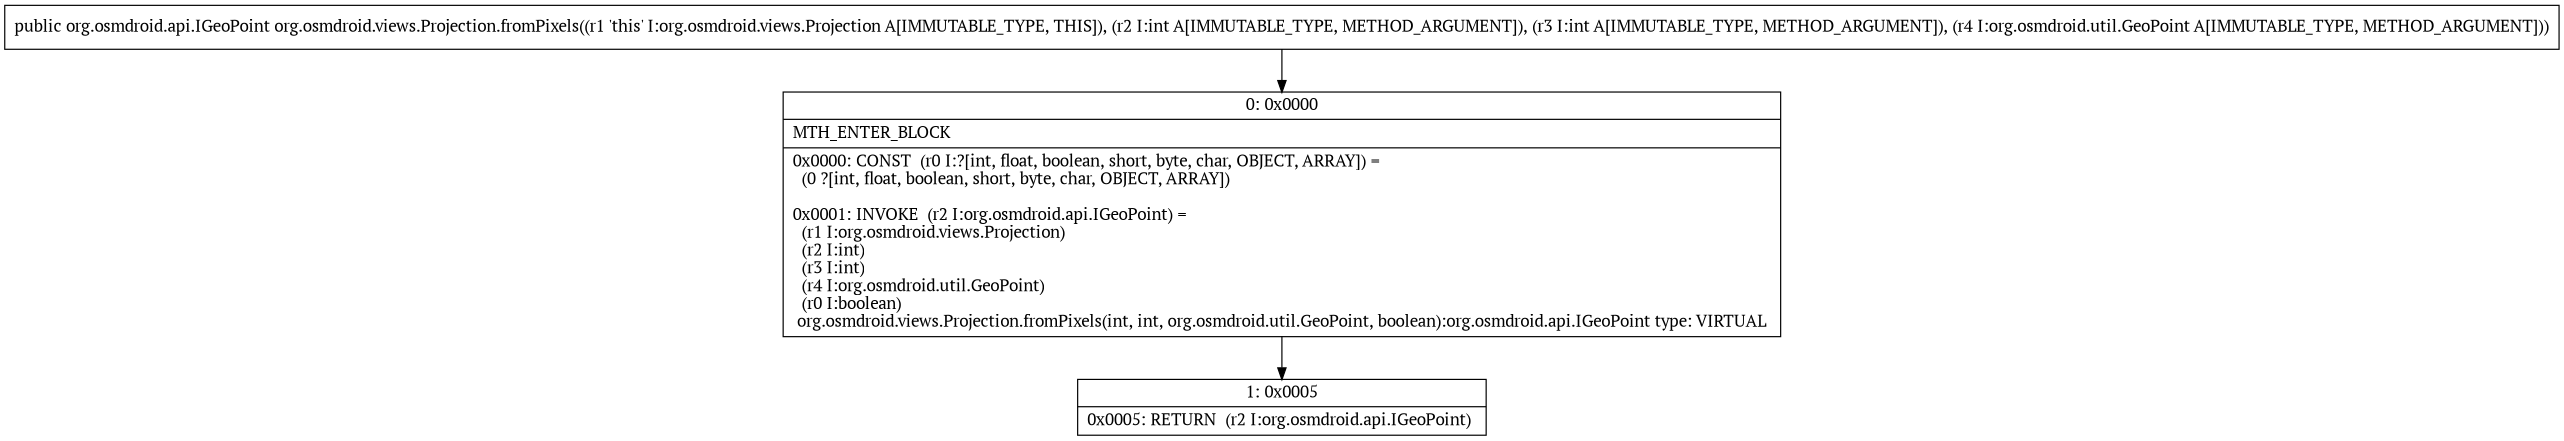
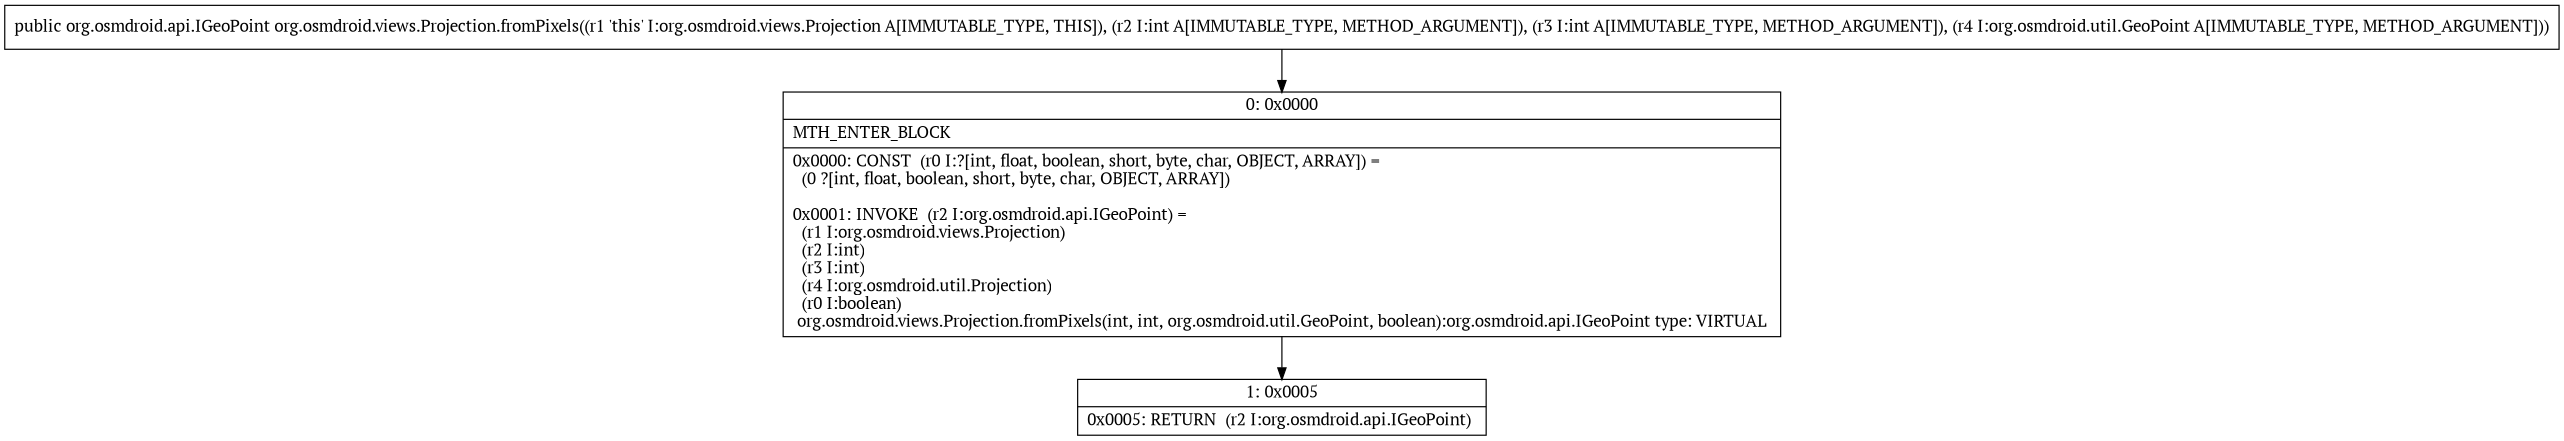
node "0: 0x0000": text "(r4 I:org.osmdroid.util.GeoPoint)" -> "(r4 I:org.osmdroid.util.Projection)"
